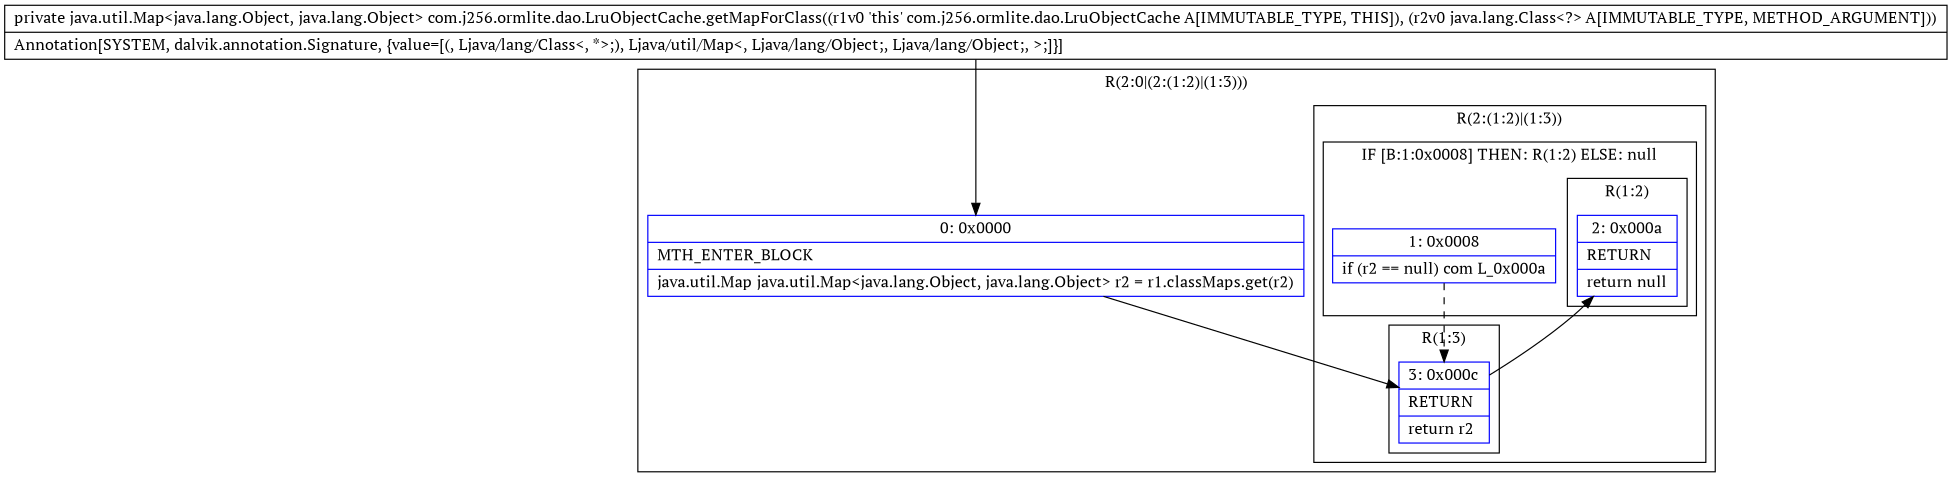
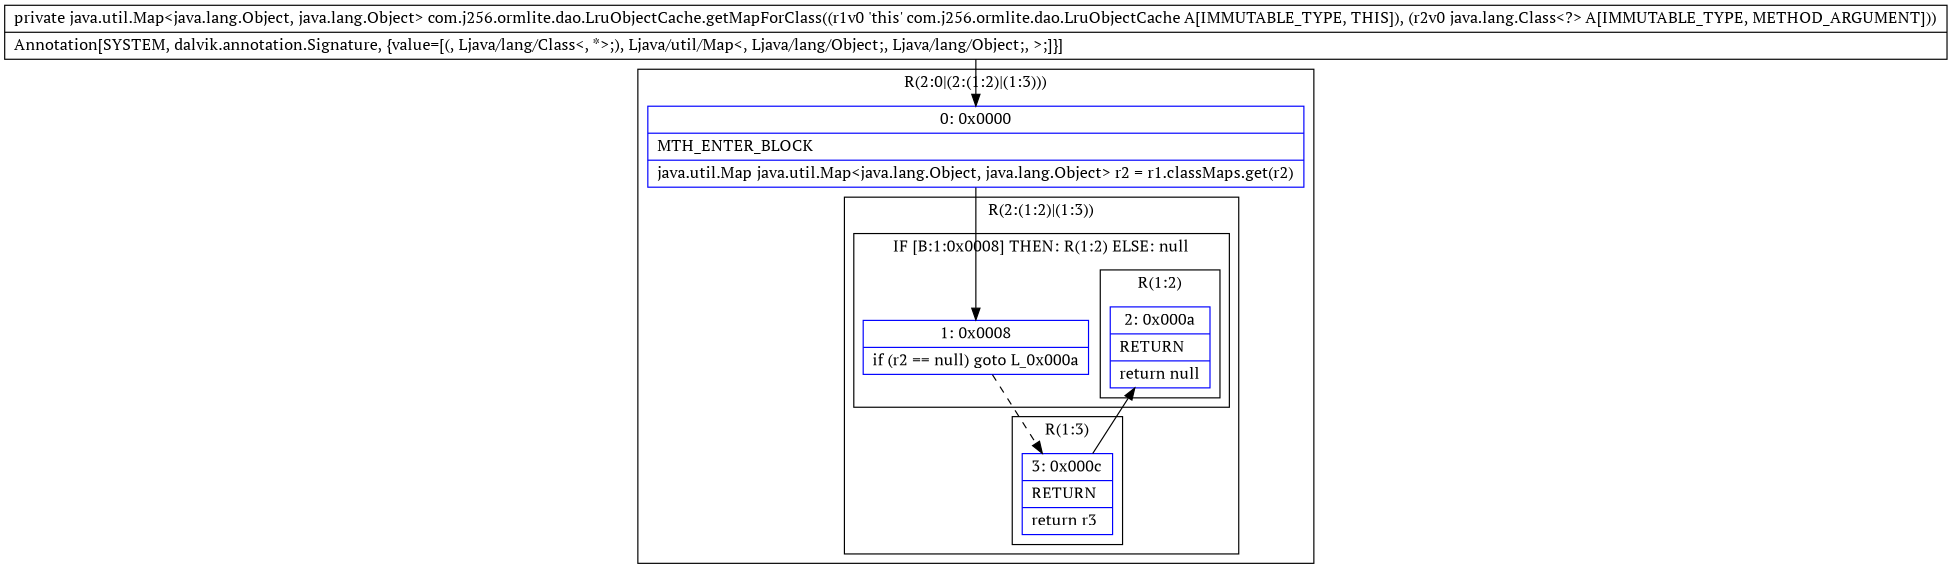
node "1: 0x0008": text "if (r2 == null) com L_0x000a" -> "if (r2 == null) goto L_0x000a"
edge "0: 0x0000" -> "3: 0x000c": now "0: 0x0000" -> "1: 0x0008"
node "3: 0x000c": text "return r2" -> "return r3"
